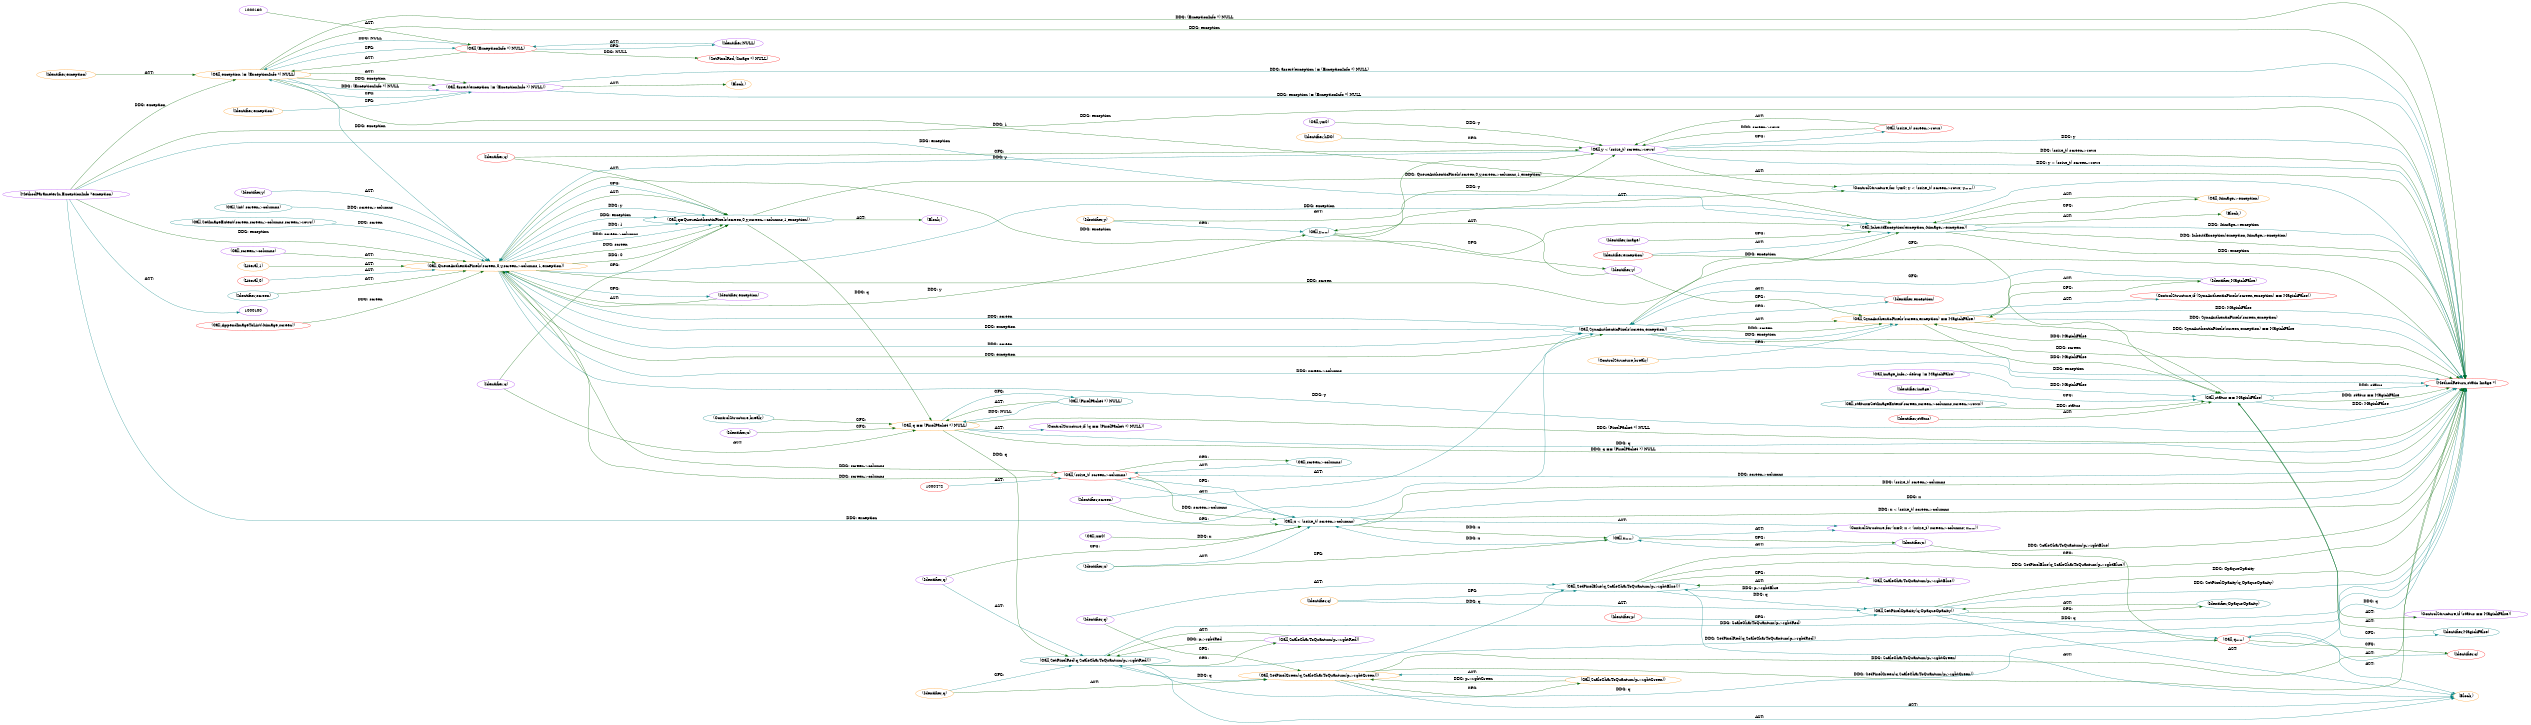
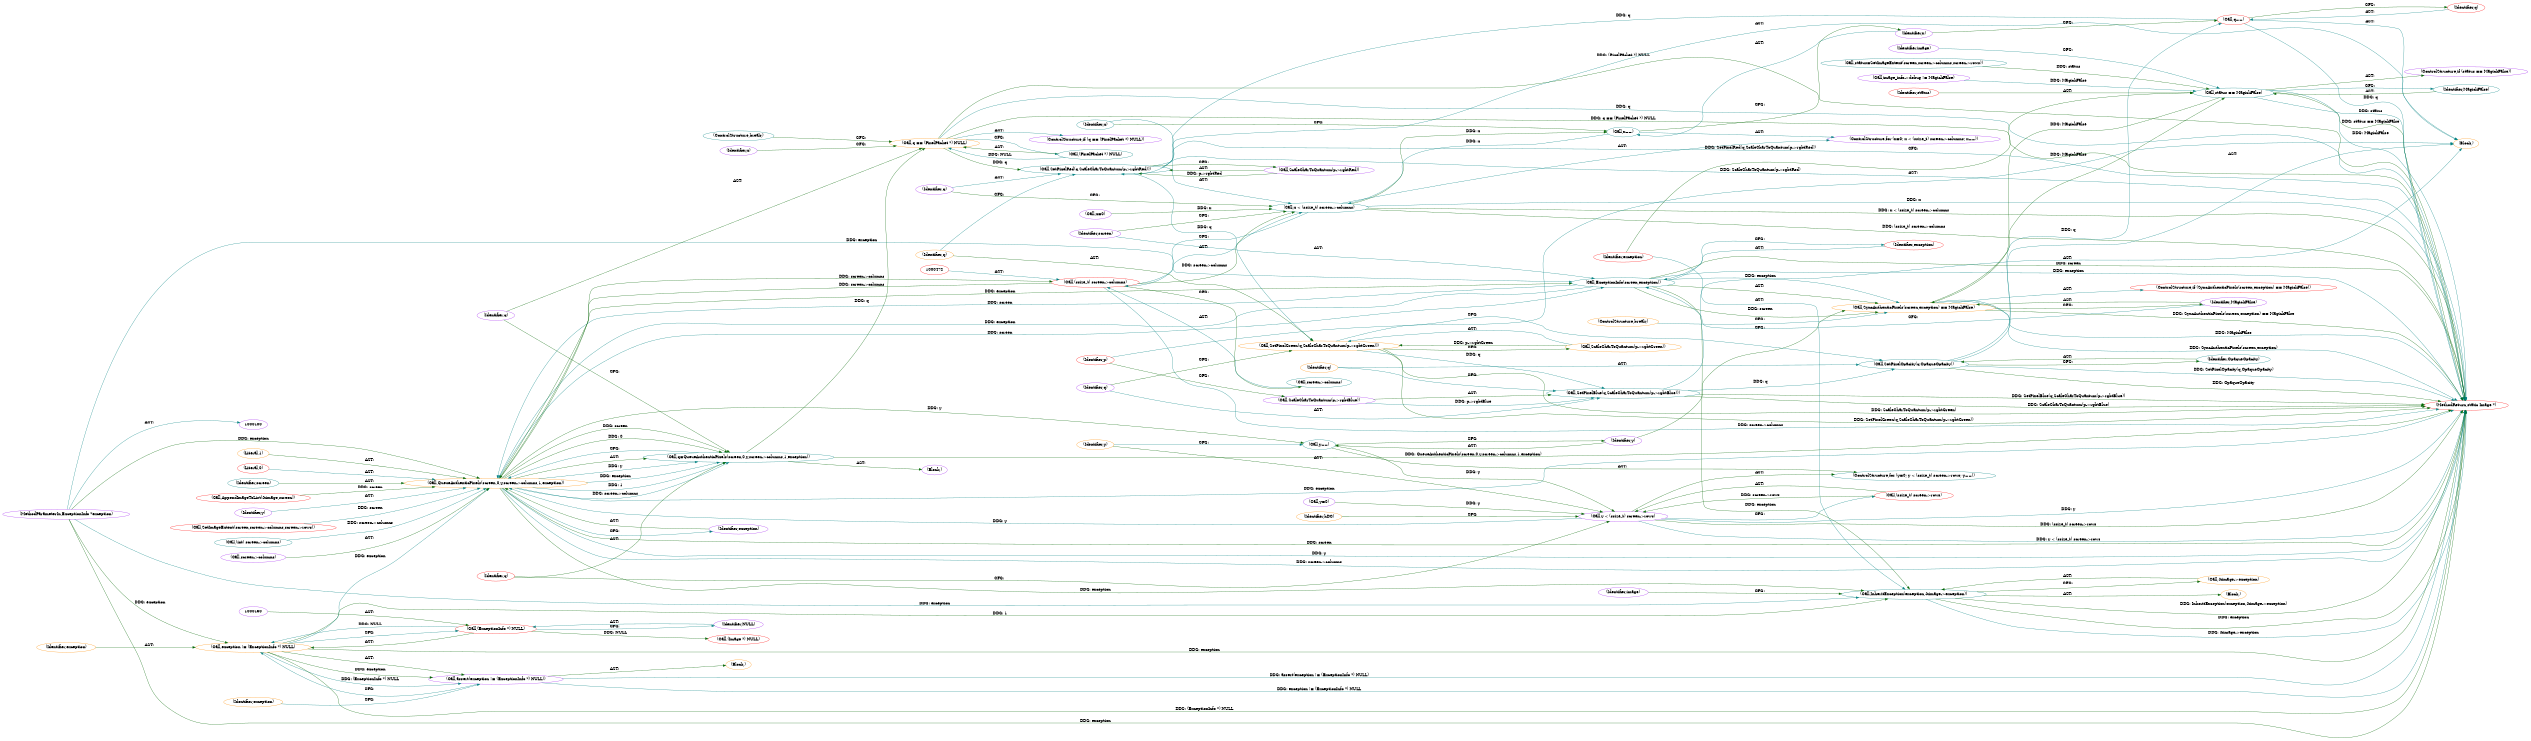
node "(SetPixelRed,(Image *) NULL)": label "(SetPixelRed,(Image *) NULL)" -> "(Call,(Image *) NULL)"
node "(Call,SetImageExtent(screen,screen->columns,screen->rows))": color teal -> red
node "(Call,SyncAuthenticPixels(screen,exception))": label "(Call,SyncAuthenticPixels(screen,exception))" -> "(Call,ExceptionInfo(screen,exception))"
edge "(Call,SetPixelBlue(q,ScaleCharToQuantum(p->rgbtBlue)))" -> "(Call,ScaleCharToQuantum(p->rgbtBlue))": now "(Identifier,p)" -> "(Call,ScaleCharToQuantum(p->rgbtBlue))"
